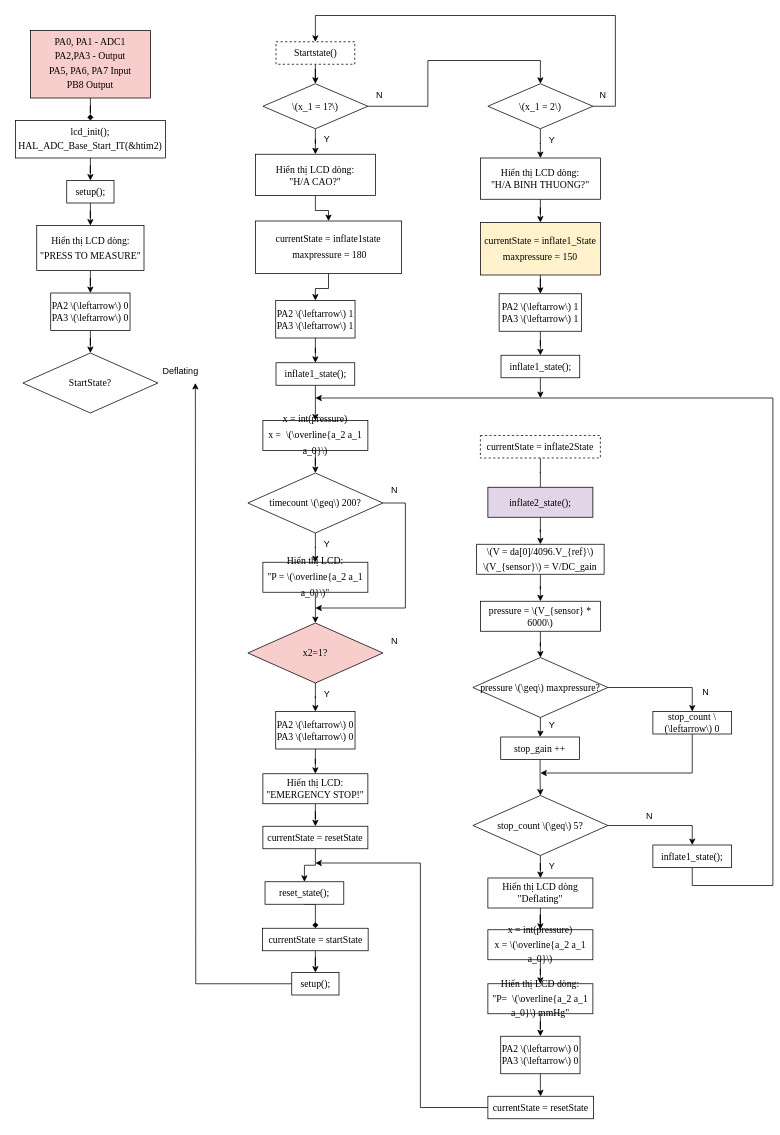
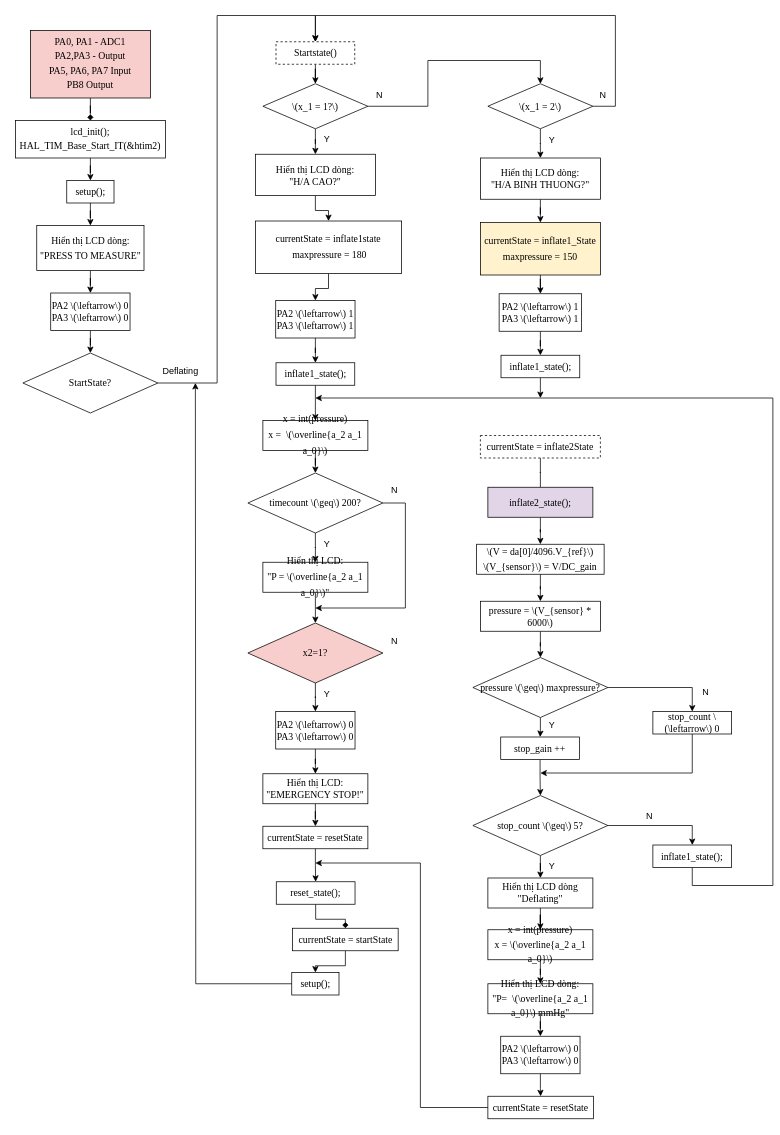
node "lcd_init(); HAL_ADC_Base_Start_IT(&htim2)": label "lcd_init(); HAL_ADC_Base_Start_IT(&htim2)" -> "lcd_init(); HAL_TIM_Base_Start_IT(&htim2)"
edge "StartState?" -> "Startstate()": added
node "reset_state();": moved (304, 893) -> (316, 893)
node "currentState = startState": moved (315, 939) -> (345, 939)
